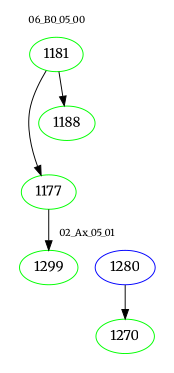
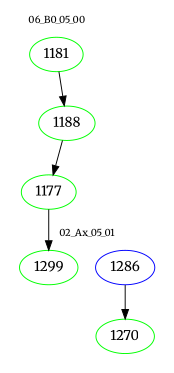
edge "1181" -> "1177": now "1188" -> "1177"
node "1280": label "1280" -> "1286"
